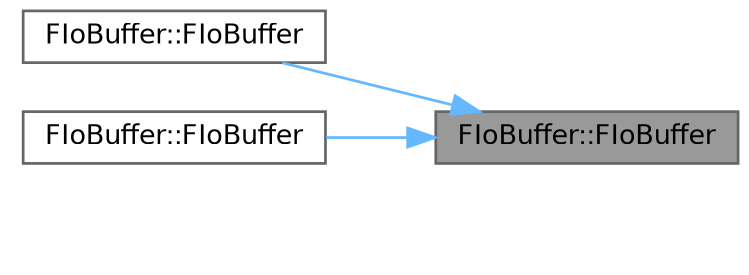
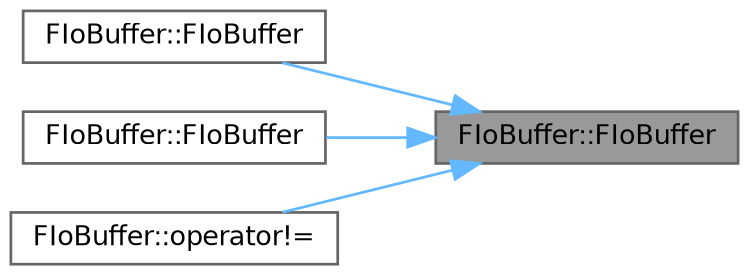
node "FIoBuffer::operator!=": added
